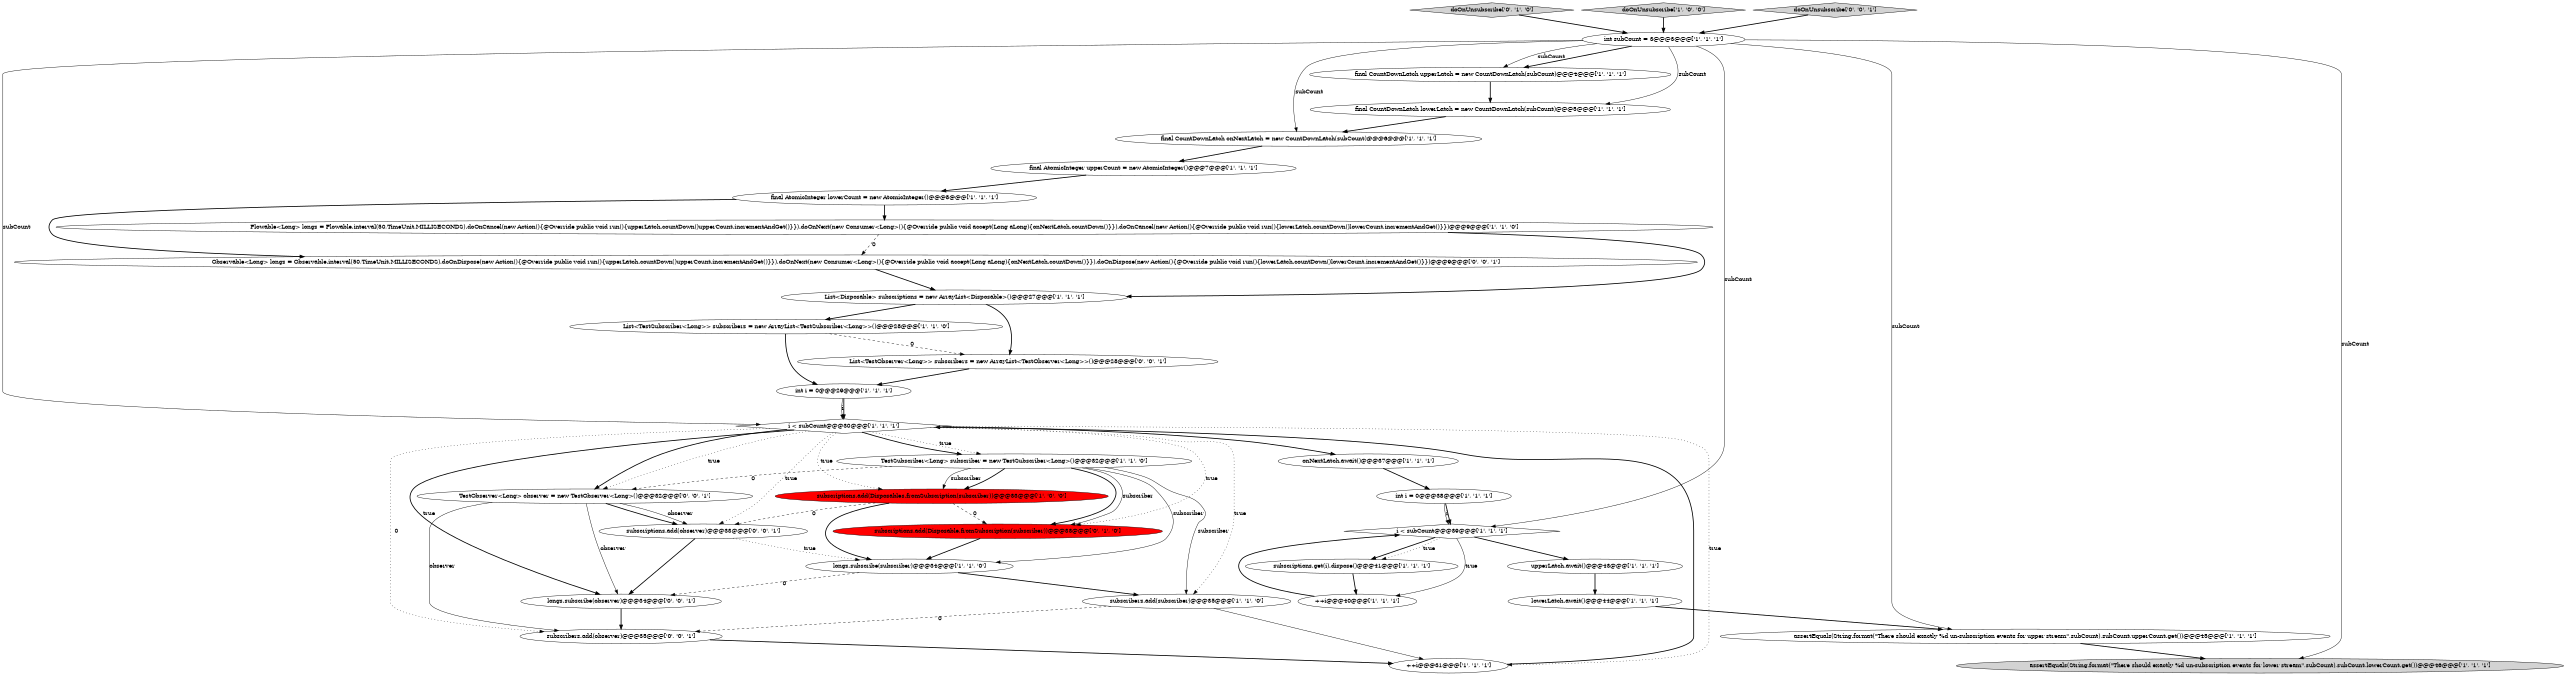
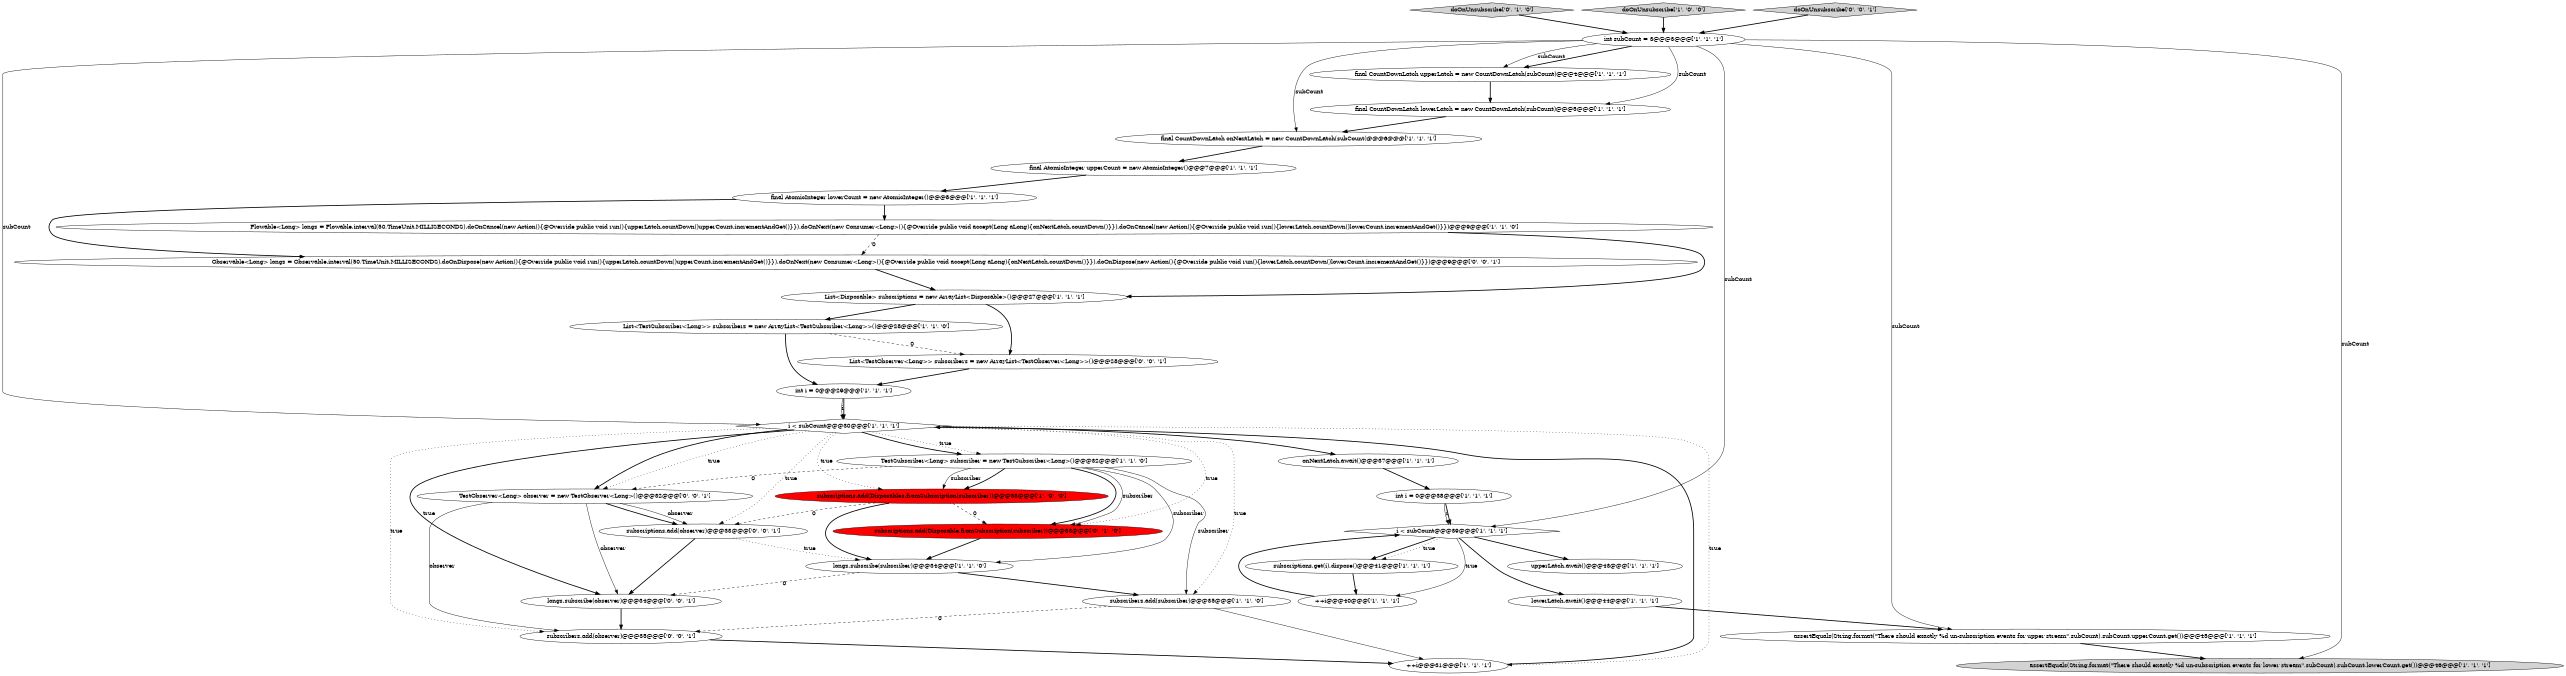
edge "i < subCount@@@30@@@['1', '1', '1']" -> "subscribers.add(observer)@@@35@@@['0', '0', '1']": label "0" -> "true"
edge "upperLatch.await()@@@43@@@['1', '1', '1']" -> "lowerLatch.await()@@@44@@@['1', '1', '1']": now "i < subCount@@@39@@@['1', '1', '1']" -> "lowerLatch.await()@@@44@@@['1', '1', '1']"
